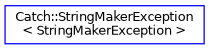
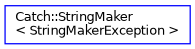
node "Catch::StringMakerException < StringMakerException >": label "Catch::StringMakerException < StringMakerException >" -> "Catch::StringMaker < StringMakerException >"
